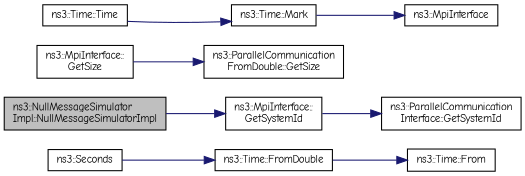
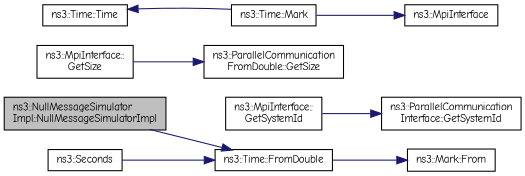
edge "ns3::Time::Time" -> "ns3::Time::Mark": reversed
edge "ns3::NullMessageSimulator Impl::NullMessageSimulatorImpl" -> "ns3::MpiInterface:: GetSystemId": now "ns3::NullMessageSimulator Impl::NullMessageSimulatorImpl" -> "ns3::Time::FromDouble"
node "ns3::Time::From": label "ns3::Time::From" -> "ns3::Mark::From"
